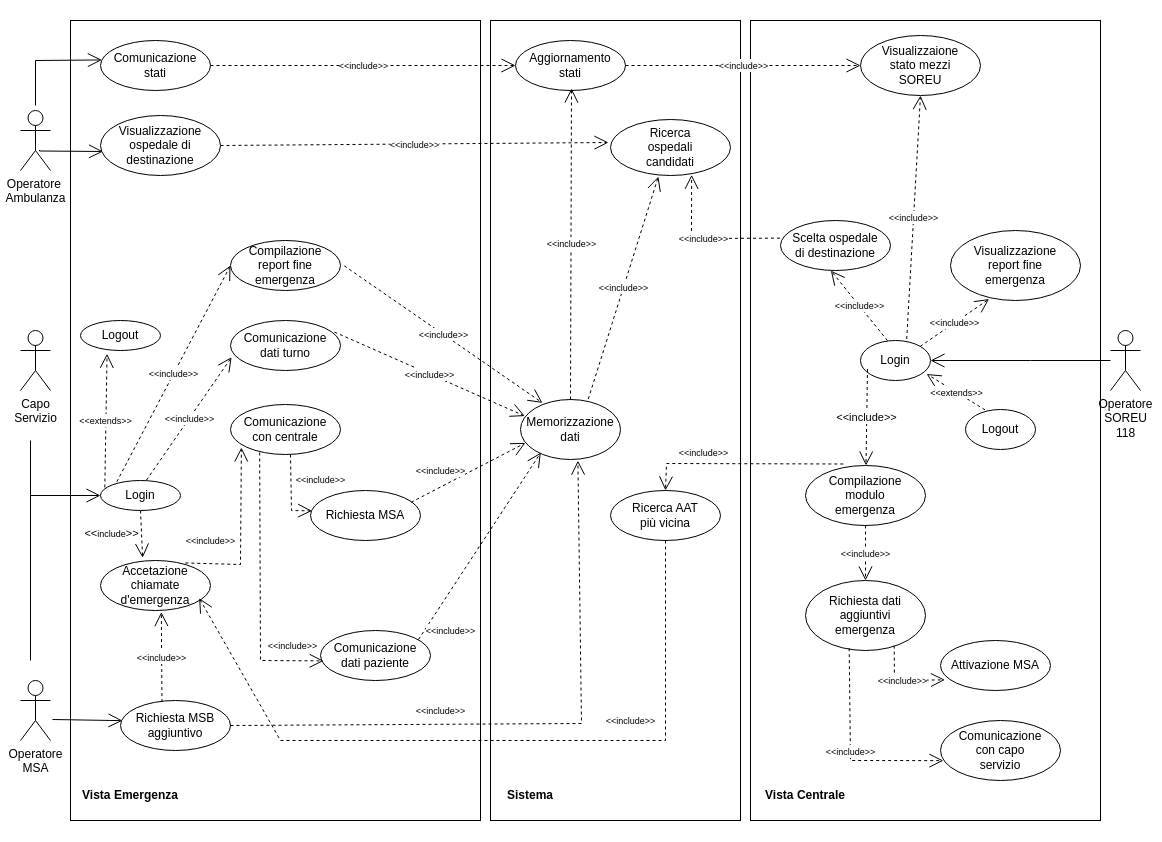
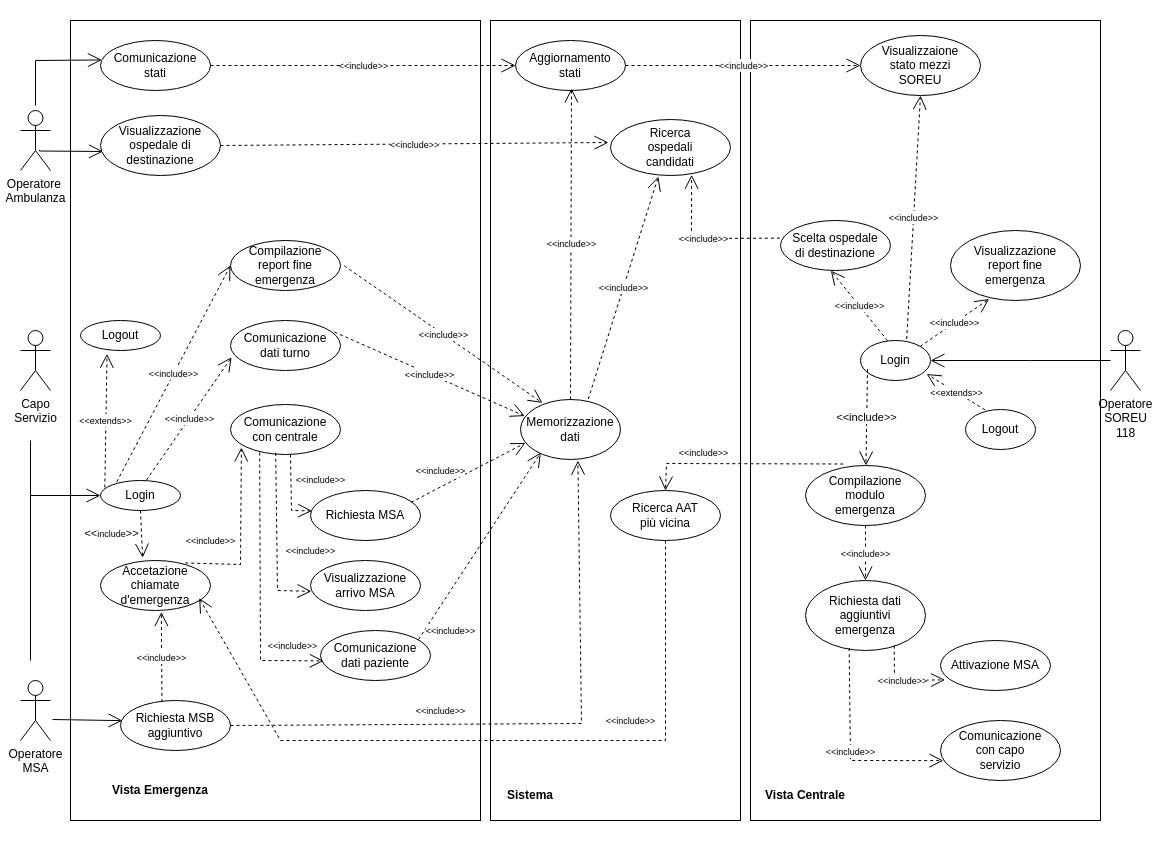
edge "Comunicazione con centrale" -> "Visualizzazione arrivo MSA": added, label "<<include>>"
node "Visualizzazione arrivo MSA": added
node "Vista Emergenza": moved (131, 796) -> (161, 791)
